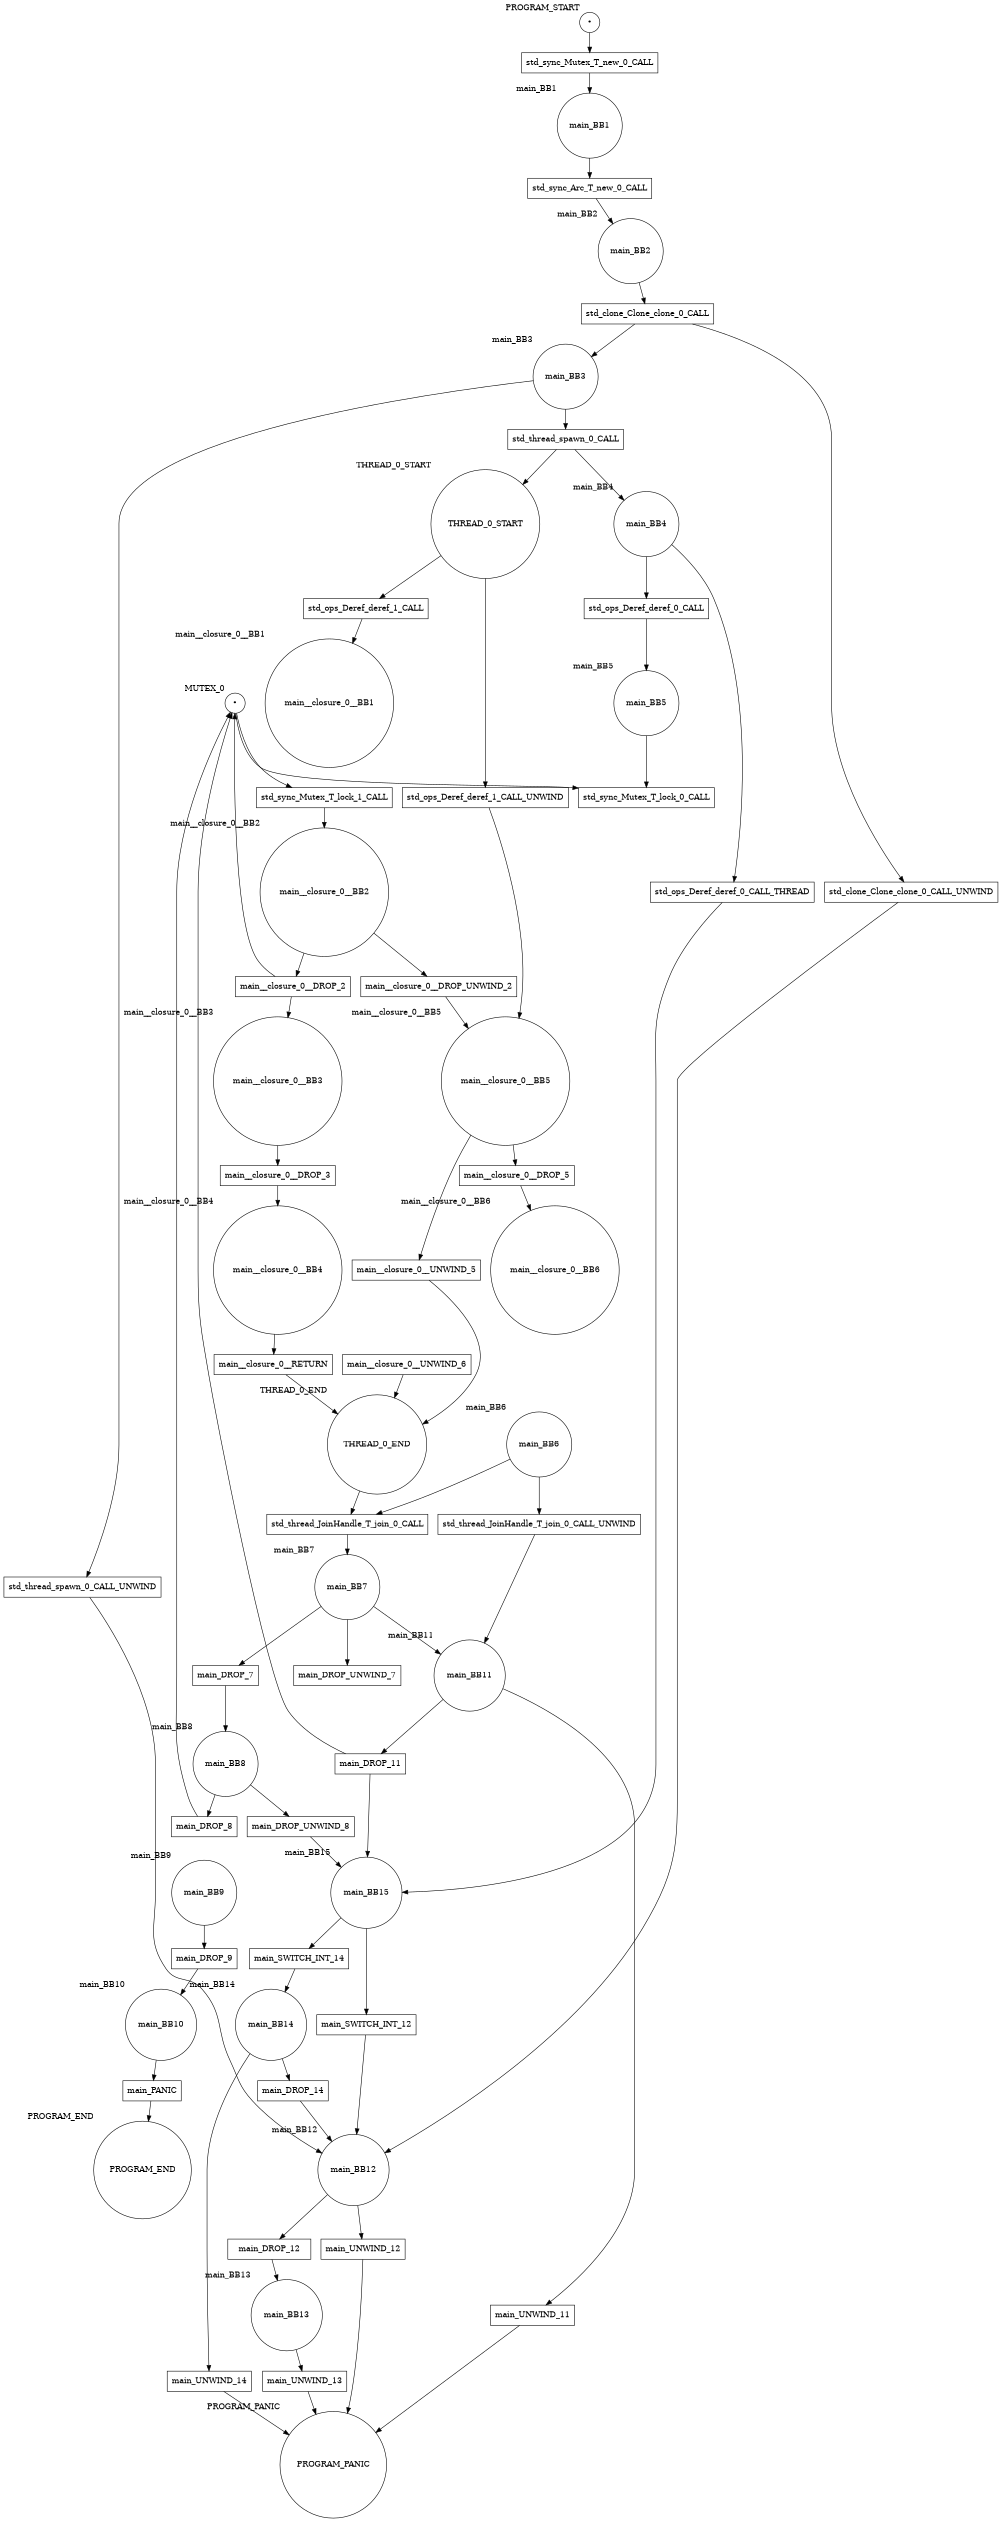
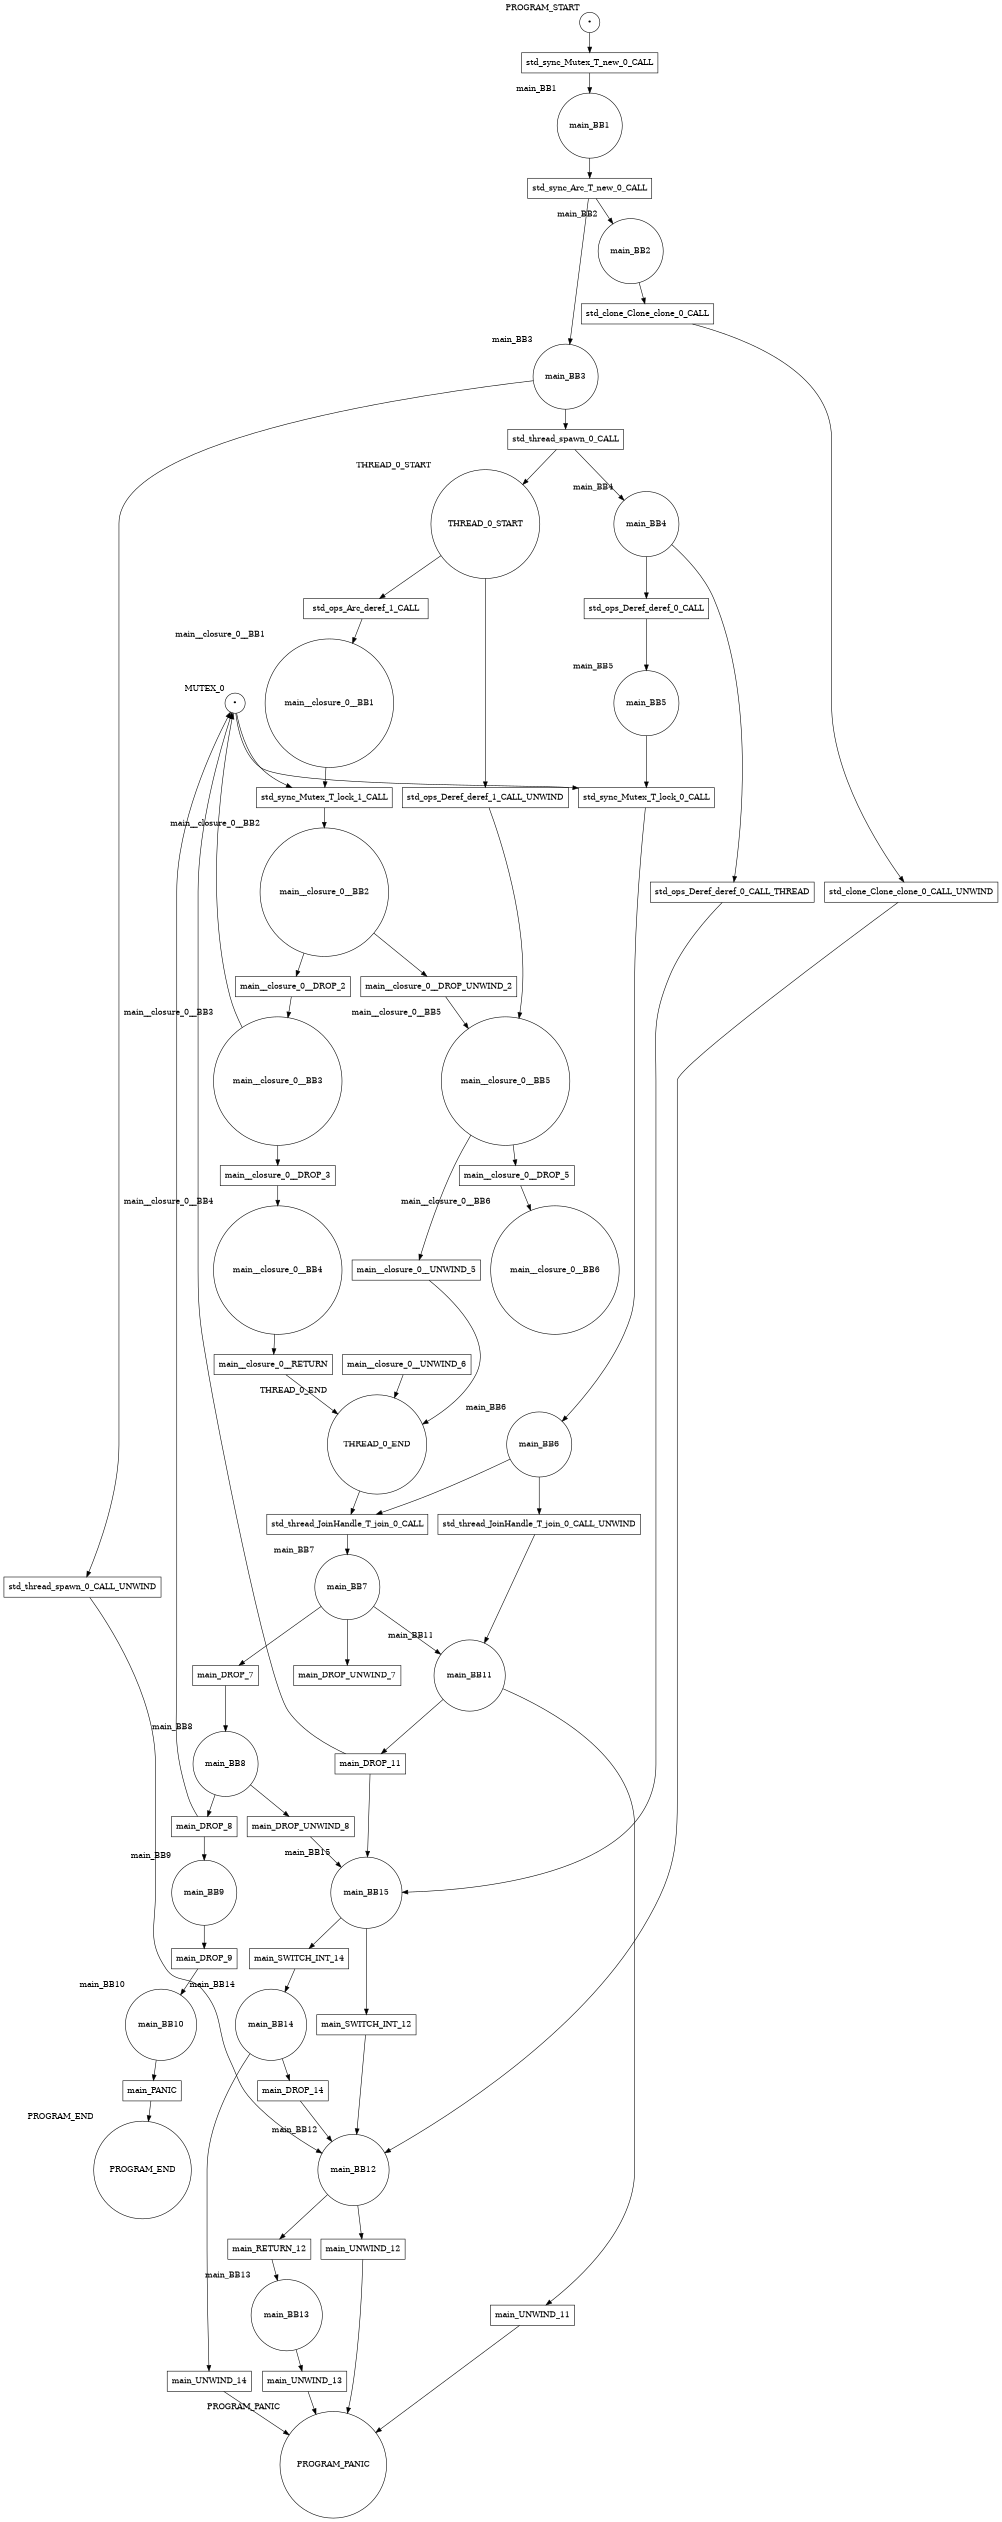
edge "std_clone_Clone_clone_0_CALL" -> "main_BB3 main_BB3": now "std_sync_Arc_T_new_0_CALL" -> "main_BB3 main_BB3"
node "std_ops_Deref_deref_1_CALL": label "std_ops_Deref_deref_1_CALL" -> "std_ops_Arc_deref_1_CALL"
edge "main__closure_0__BB1 main__closure_0__BB1" -> "std_sync_Mutex_T_lock_1_CALL": added
edge "main__closure_0__DROP_2" -> "• MUTEX_0": now "main__closure_0__BB3 main__closure_0__BB3" -> "• MUTEX_0"
edge "std_sync_Mutex_T_lock_0_CALL" -> "main_BB6 main_BB6": added
edge "main_DROP_8" -> "main_BB9 main_BB9": added
node "main_DROP_12": label "main_DROP_12" -> "main_RETURN_12"
